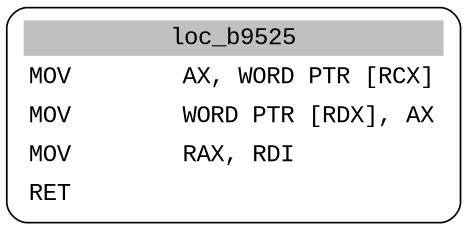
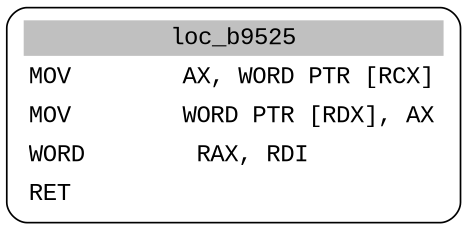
node "loc_b9525": text "MOV        RAX, RDI" -> "WORD        RAX, RDI"
